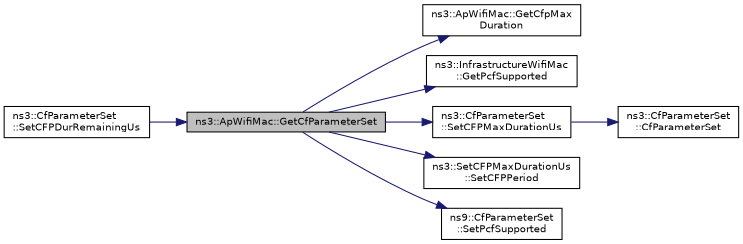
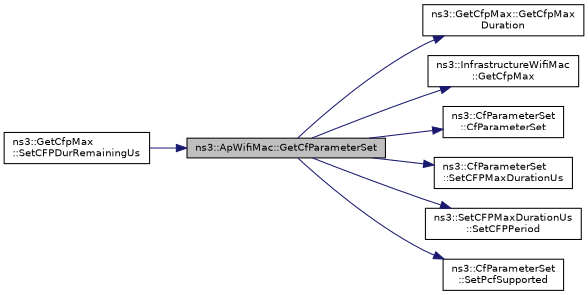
node "ns3::ApWifiMac::GetCfpMax Duration": label "ns3::ApWifiMac::GetCfpMax Duration" -> "ns3::GetCfpMax::GetCfpMax Duration"
node "ns3::InfrastructureWifiMac ::GetPcfSupported": label "ns3::InfrastructureWifiMac ::GetPcfSupported" -> "ns3::InfrastructureWifiMac ::GetCfpMax"
node "ns3::CfParameterSet ::SetCFPDurRemainingUs": label "ns3::CfParameterSet ::SetCFPDurRemainingUs" -> "ns3::GetCfpMax ::SetCFPDurRemainingUs"
edge "ns3::CfParameterSet ::SetCFPMaxDurationUs" -> "ns3::CfParameterSet ::CfParameterSet": now "ns3::ApWifiMac::GetCfParameterSet" -> "ns3::CfParameterSet ::CfParameterSet"
node "ns9::CfParameterSet ::SetPcfSupported": label "ns9::CfParameterSet ::SetPcfSupported" -> "ns3::CfParameterSet ::SetPcfSupported"
